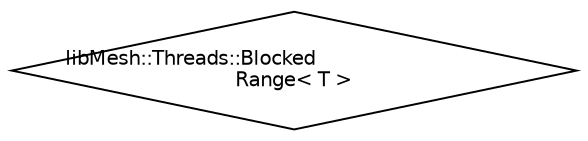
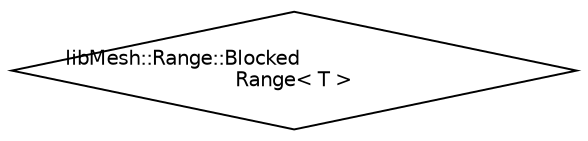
node "libMesh::Threads::Blocked Range< T >": label "libMesh::Threads::Blocked Range< T >" -> "libMesh::Range::Blocked Range< T >"
